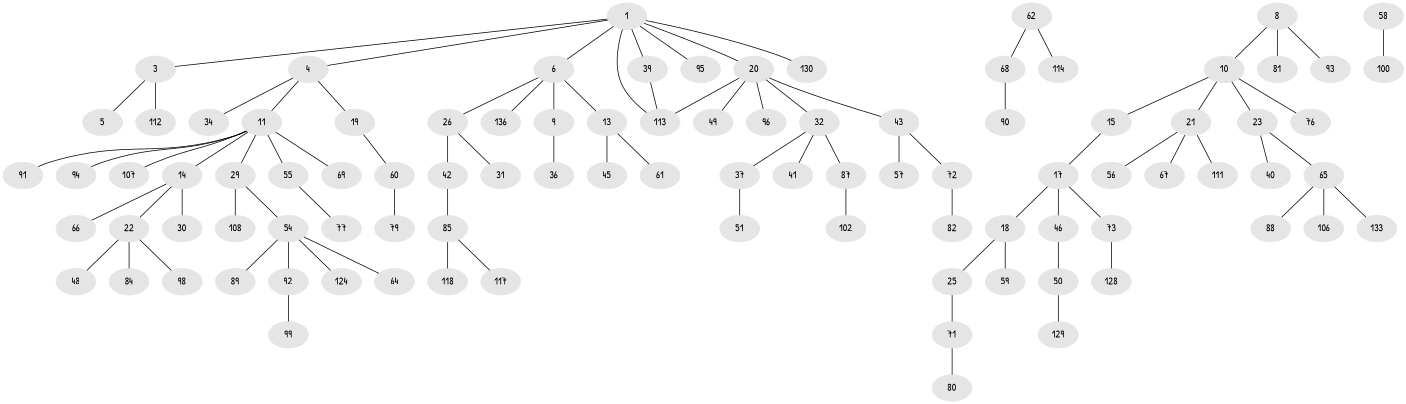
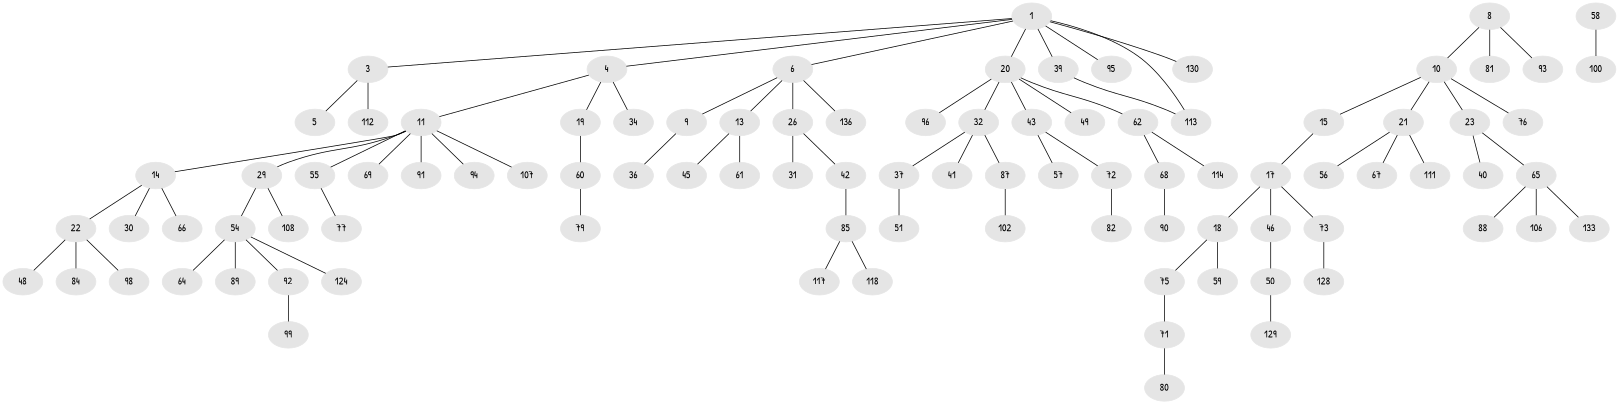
edge "20" -- "113": now "20" -- "62"
node "25": label "25" -> "75"
